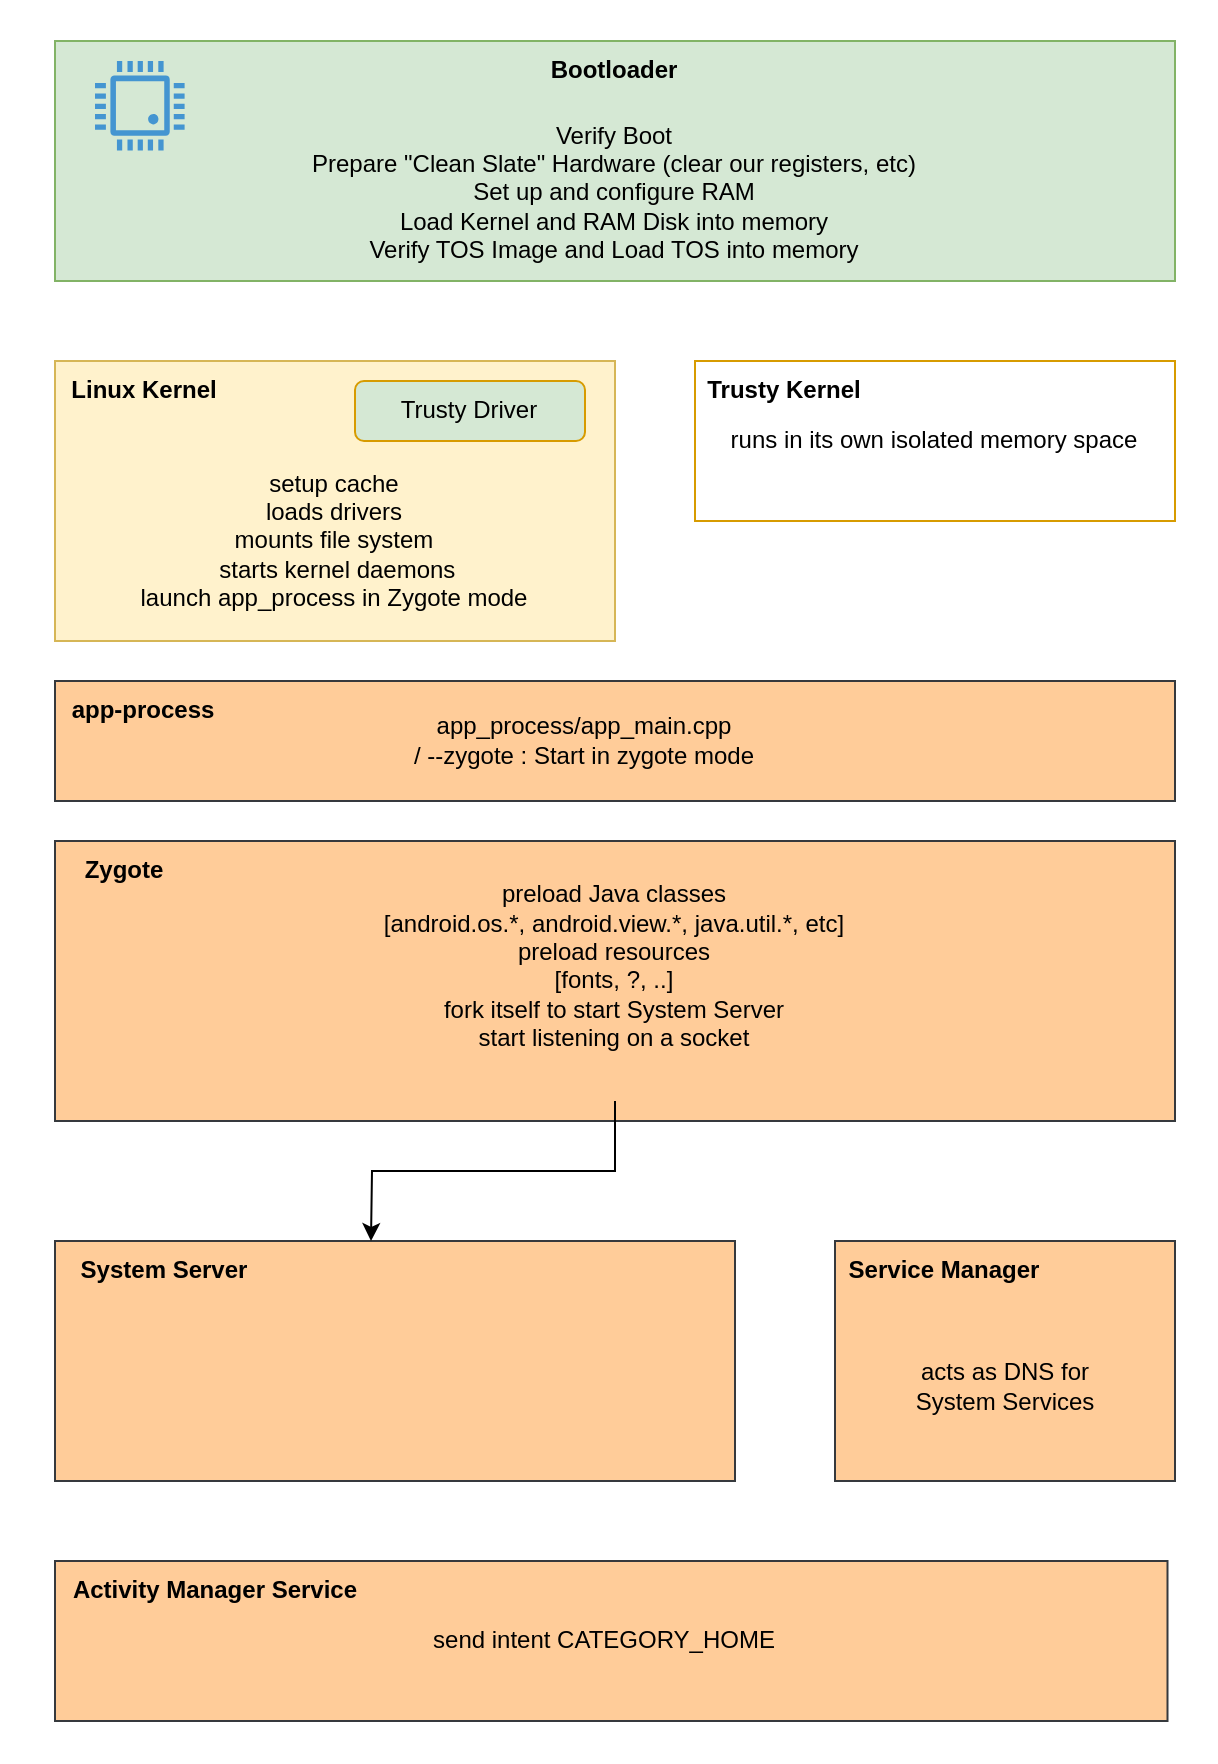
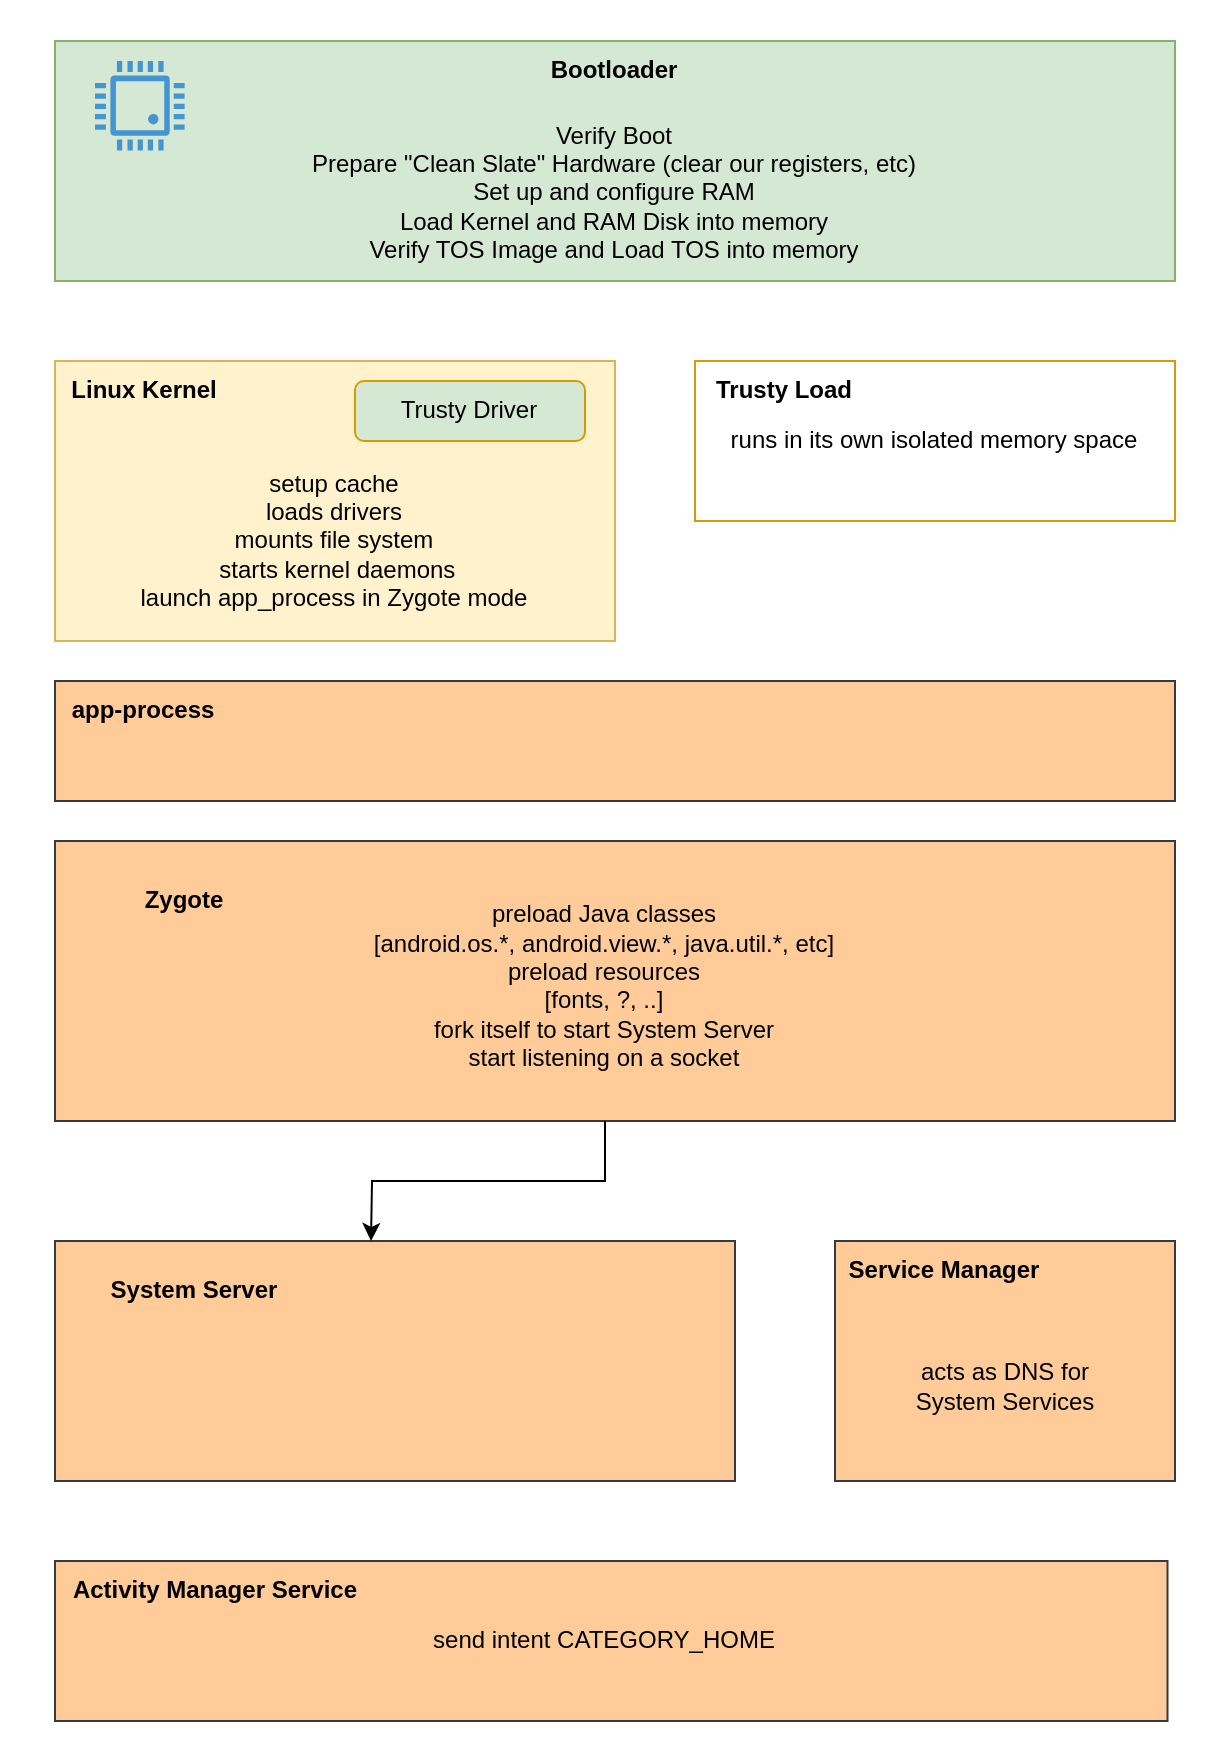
node "Trusty Kernel": label "Trusty Kernel" -> "Trusty Load"
node "app_process/app_main.cpp / --zygote : Start in zygote mode": removed
node "Zygote": moved (125, 871) -> (185, 901)
node "preload Java classes [android.os.*, android.view.*, java.util.*, etc] preload resources [fonts, ?, ..] fork itself to start System Server start listening on a socket": moved (615, 981) -> (605, 1001)
node "System Server": moved (165, 1271) -> (195, 1291)
